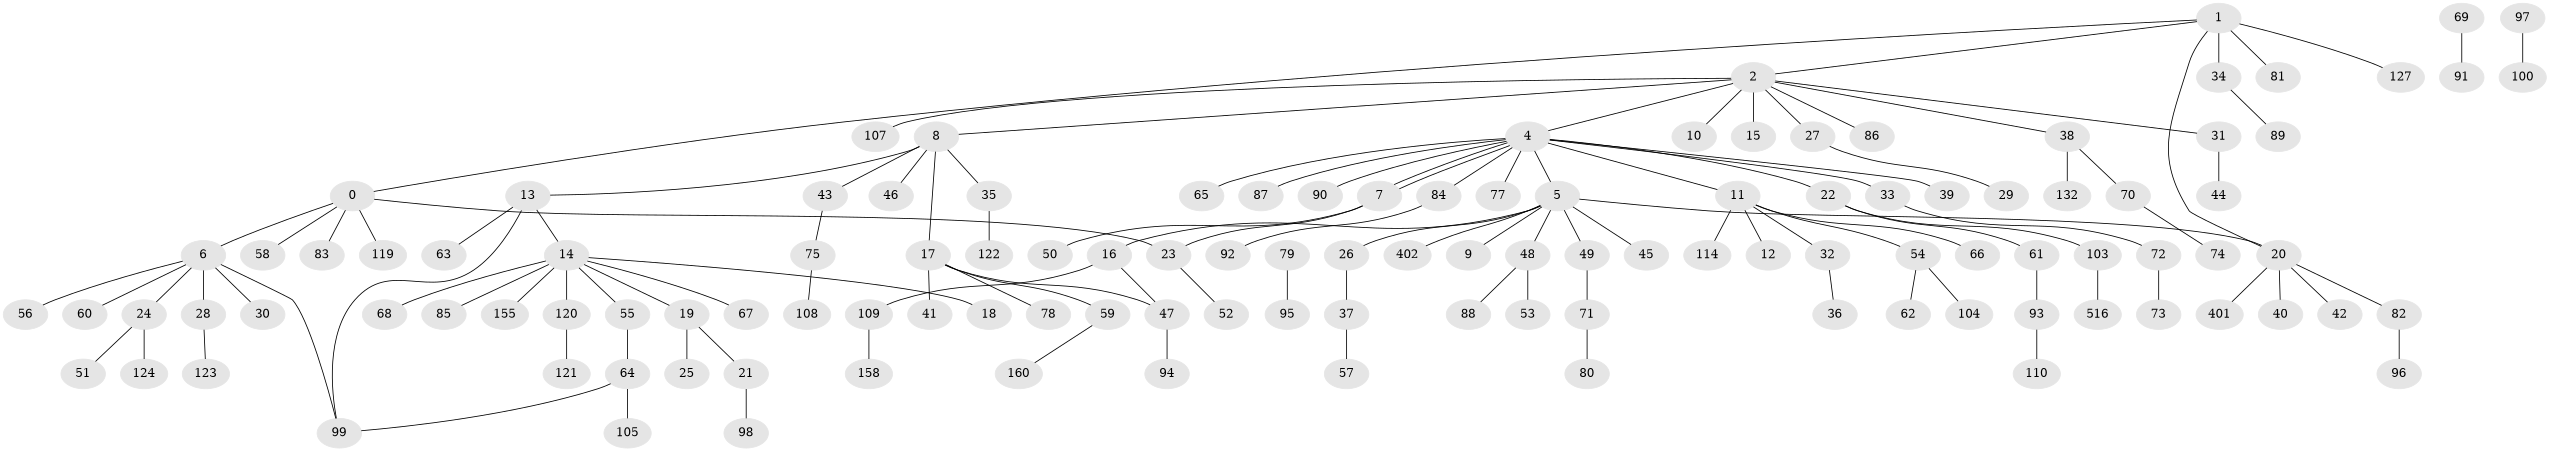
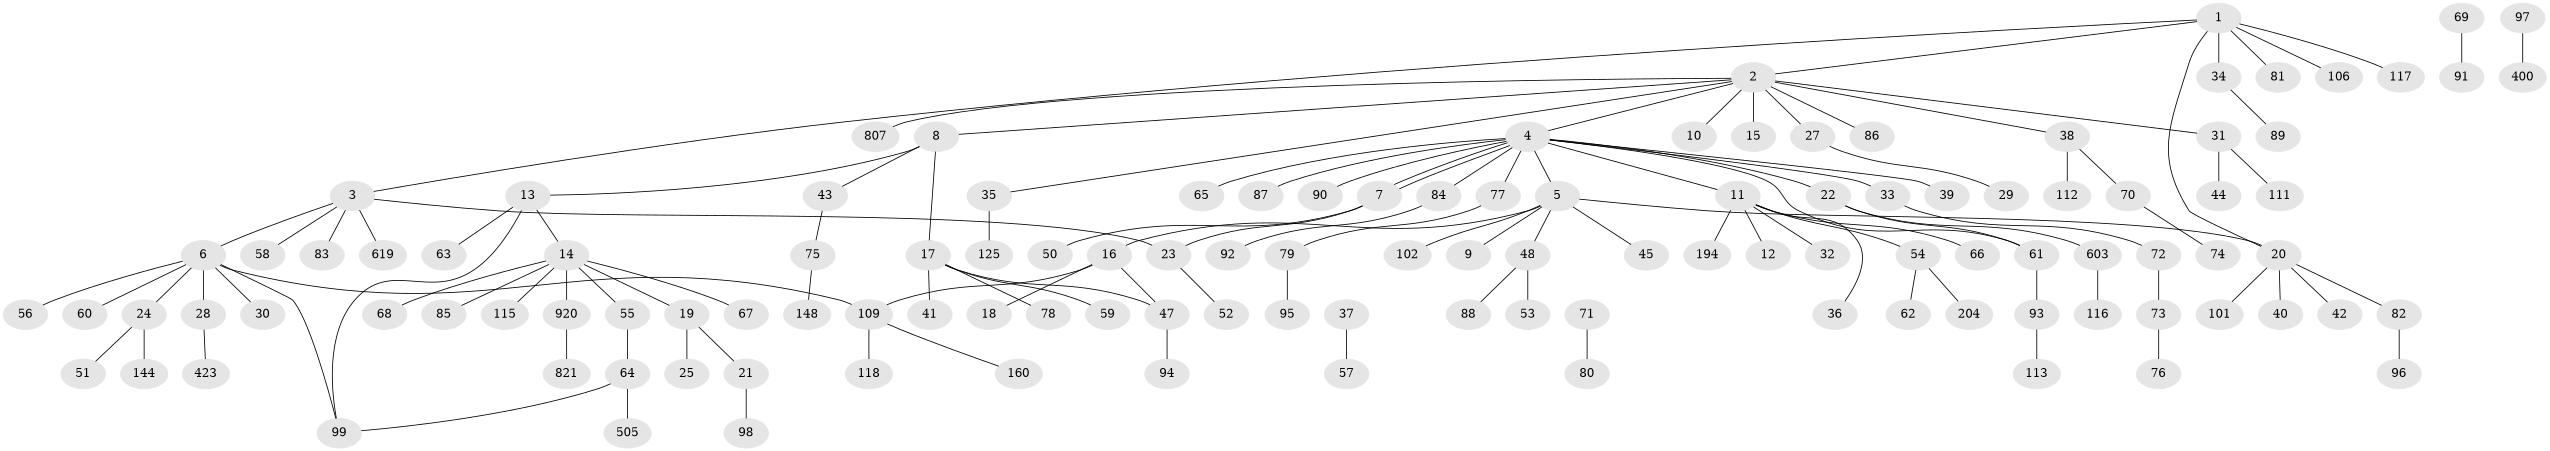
node "106": added
node "127": label "127" -> "117"
node "100": label "100" -> "400"
node "107": label "107" -> "807"
edge "8" -- "35": now "2" -- "35"
node "0": label "0" -> "3"
node "46": removed
node "132": label "132" -> "112"
node "111": added
edge "4" -- "61": added
edge "77" -- "79": added
node "119": label "119" -> "619"
node "122": label "122" -> "125"
node "26": removed
node "402": label "402" -> "102"
node "49": removed
node "114": label "114" -> "194"
node "103": label "103" -> "603"
edge "14" -- "18": now "16" -- "18"
edge "32" -- "36": now "11" -- "36"
edge "6" -- "109": added
node "155": label "155" -> "115"
node "120": label "120" -> "920"
node "108": label "108" -> "148"
node "104": label "104" -> "204"
node "516": label "516" -> "116"
node "401": label "401" -> "101"
edge "59" -- "160": now "109" -- "160"
node "124": label "124" -> "144"
node "123": label "123" -> "423"
node "121": label "121" -> "821"
node "158": label "158" -> "118"
node "110": label "110" -> "113"
node "76": added
node "105": label "105" -> "505"
